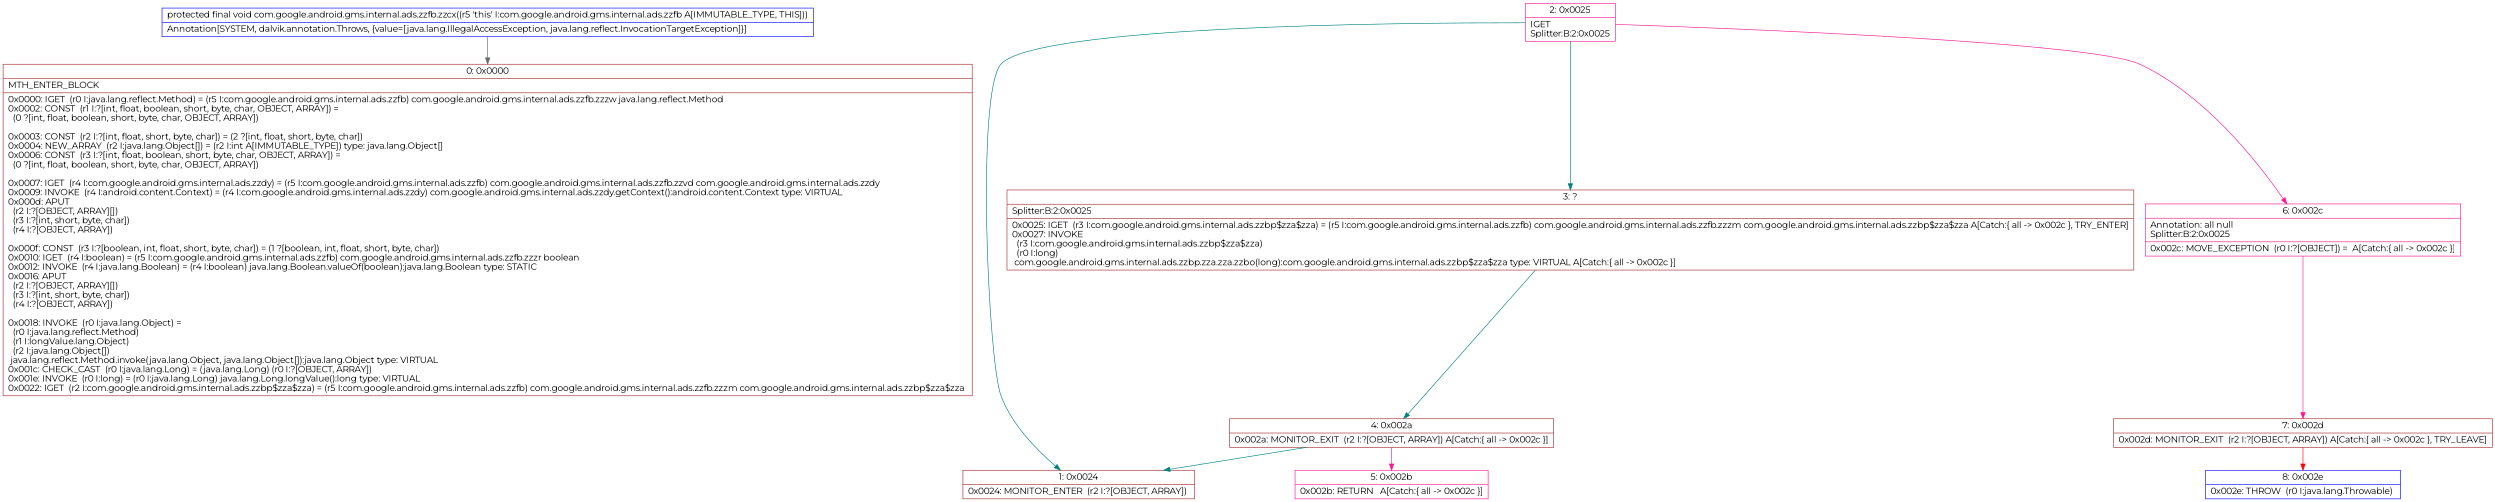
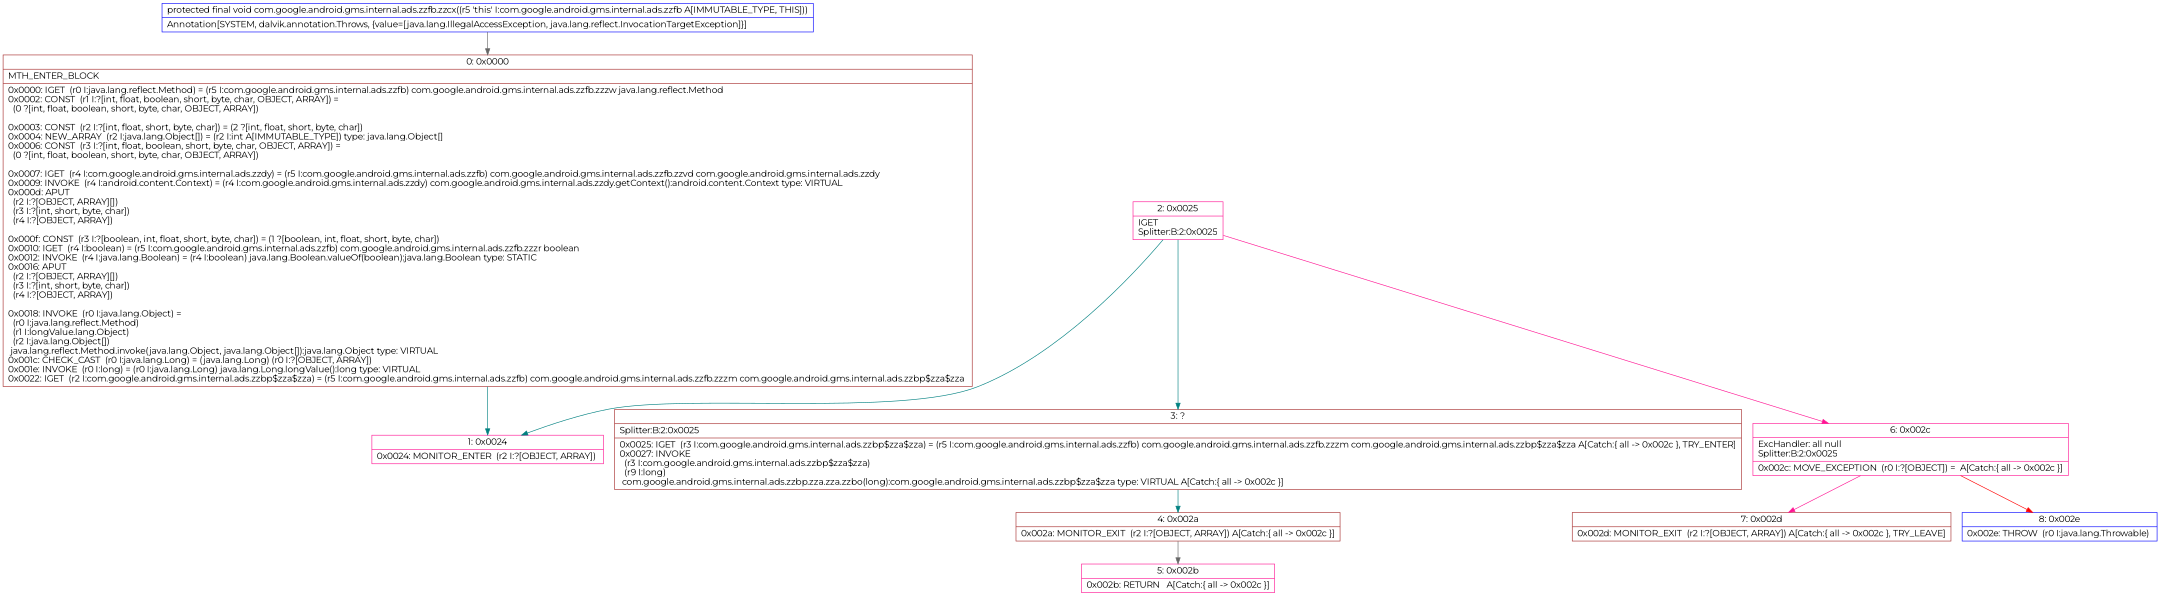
node "6: 0x002c": text "Annotation: all null" -> "ExcHandler: all null"
node "3: ?": text "(r0 I:long)" -> "(r9 I:long)"
edge "4: 0x002a" -> "5: 0x002b": color deeppink -> gray40
edge "7: 0x002d" -> "8: 0x002e": now "6: 0x002c" -> "8: 0x002e"
edge "4: 0x002a" -> "1: 0x0024": now "0: 0x0000" -> "1: 0x0024"
node "1: 0x0024": color brown -> deeppink
